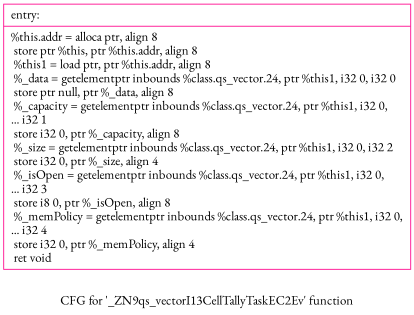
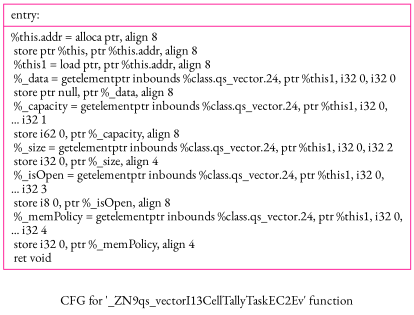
node "entry:": text "store i32 0, ptr %_capacity, align 8" -> "store i62 0, ptr %_capacity, align 8"
